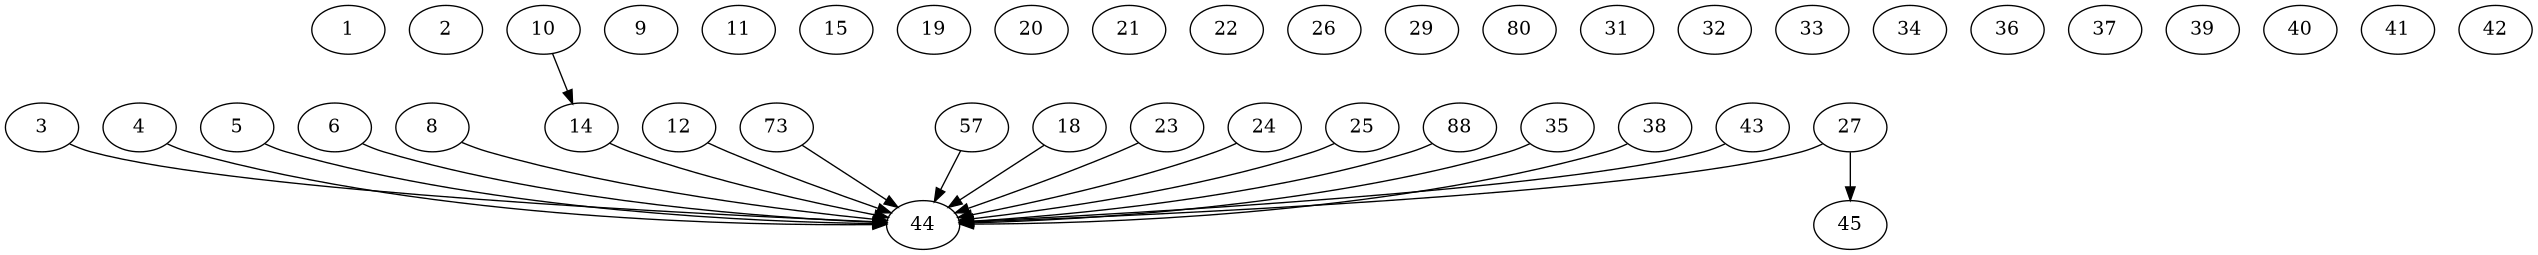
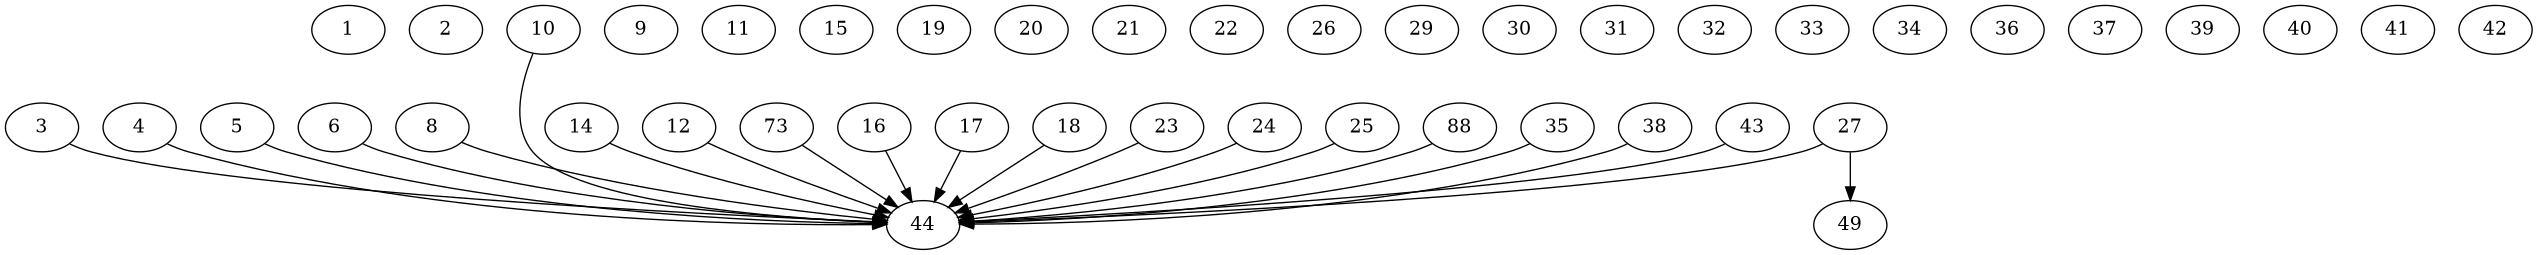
node "80": label "80" -> "30"
edge "10" -> "14": now "10" -> "44"
node "16": added
node "57": label "57" -> "17"
node "45": label "45" -> "49"
